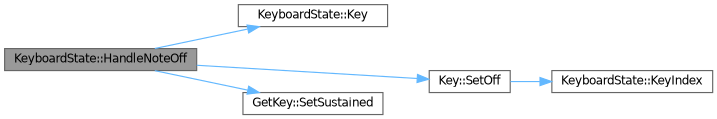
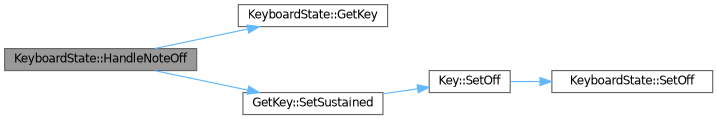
node "KeyboardState::Key": label "KeyboardState::Key" -> "KeyboardState::GetKey"
edge "KeyboardState::HandleNoteOff" -> "Key::SetOff": now "GetKey::SetSustained" -> "Key::SetOff"
node "KeyboardState::KeyIndex": label "KeyboardState::KeyIndex" -> "KeyboardState::SetOff"
